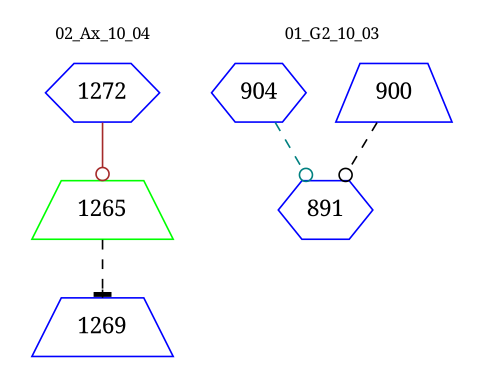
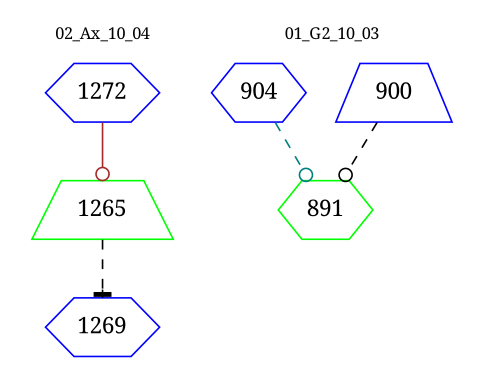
node "891": color blue -> green
node "1269": shape trapezium -> hexagon
